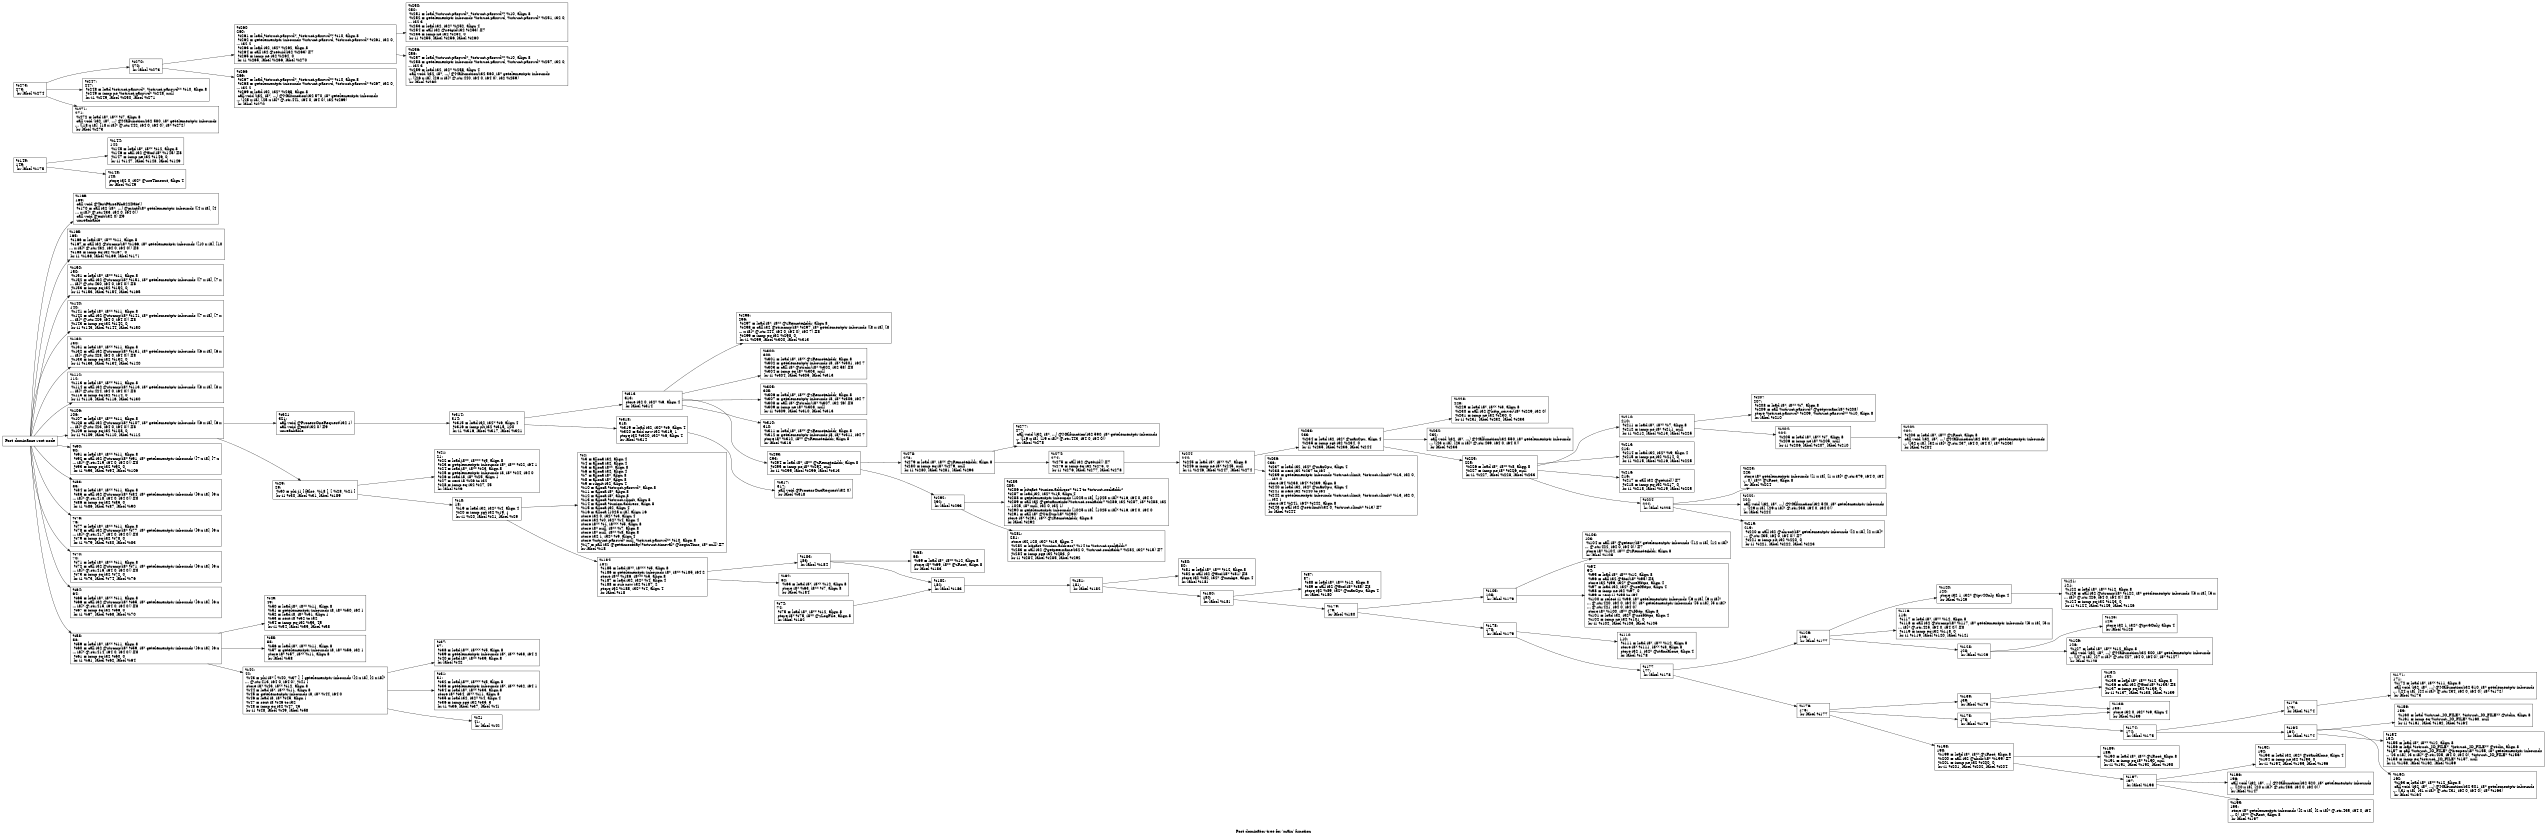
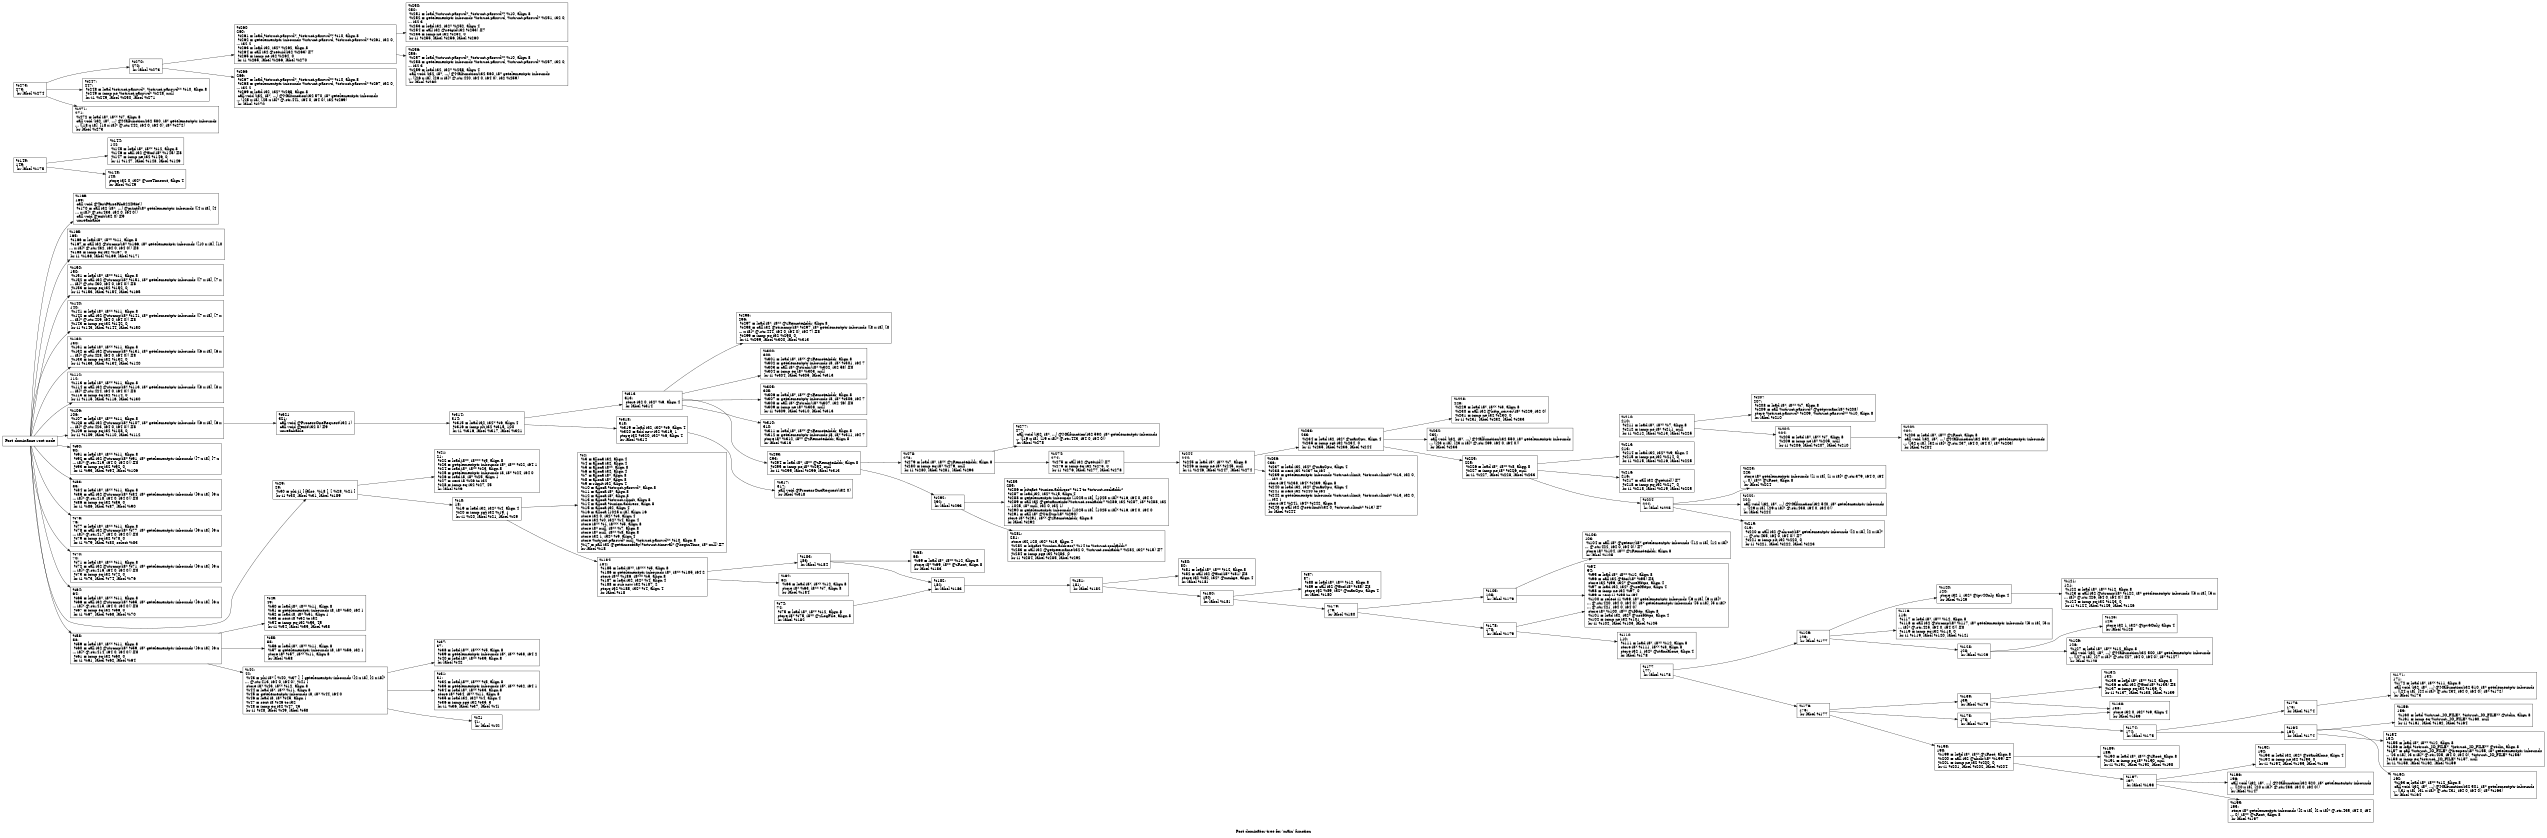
edge "%225:" -> "%210:": removed
edge "%106:" -> "%29:": now "Post dominance root node" -> "%29:"
node "%76:": text "br i1 %79, label %80, label %83" -> "br i1 %79, label %80, select %83"
edge "%178:" -> "%177:": now "%178:" -> "%94:"
